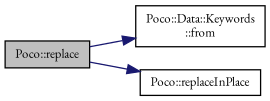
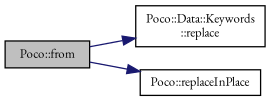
node "Poco::Data::Keywords ::from": label "Poco::Data::Keywords ::from" -> "Poco::Data::Keywords ::replace"
node "Poco::replace": label "Poco::replace" -> "Poco::from"
